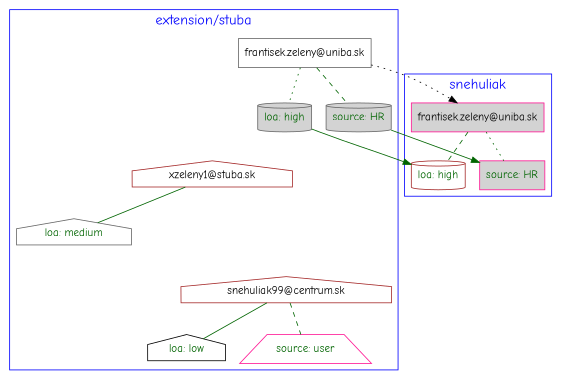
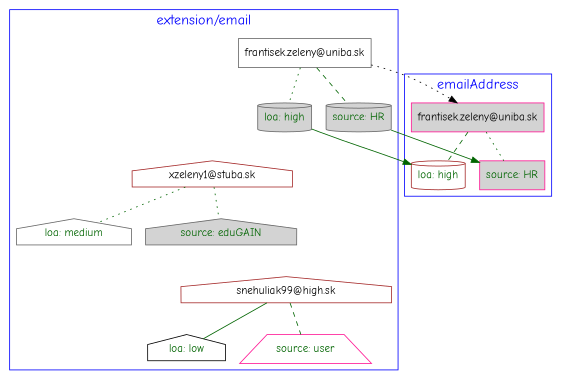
cluster "extension/stuba": label "extension/stuba" -> "extension/email"
cluster "snehuliak": label "snehuliak" -> "emailAddress"
edge "xzeleny1@stuba.sk" -- "loa: medium": style solid -> dotted
node "source: eduGAIN": added
node "snehuliak99@centrum.sk": label "snehuliak99@centrum.sk" -> "snehuliak99@high.sk"
